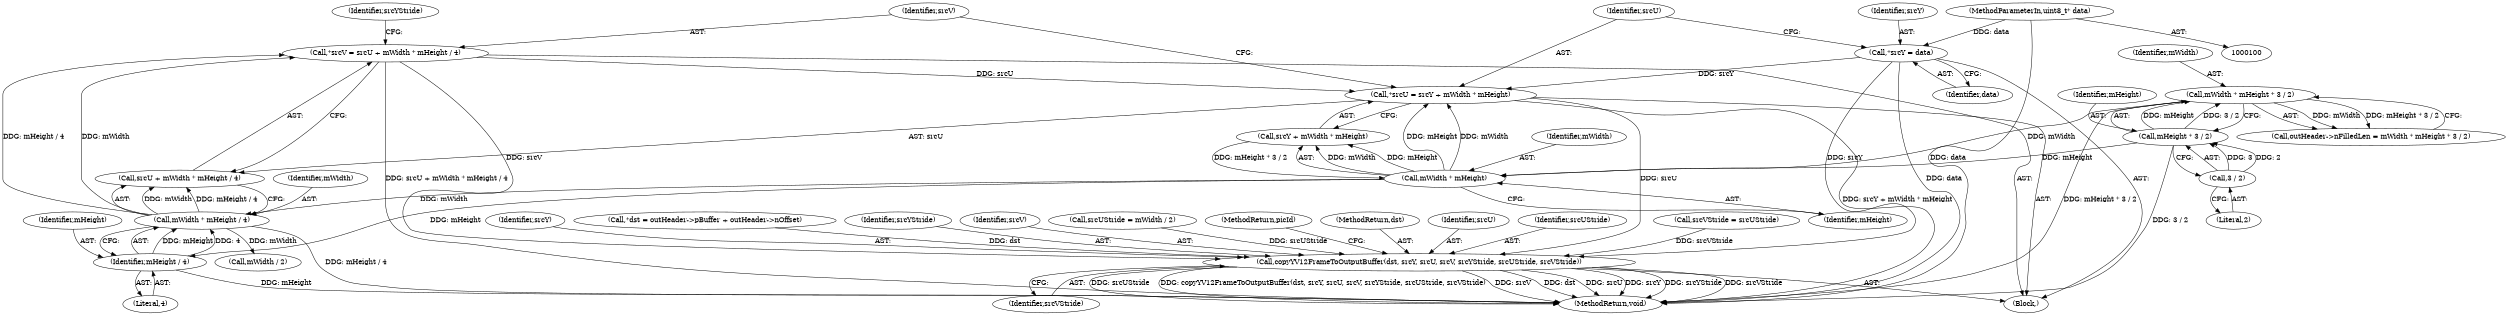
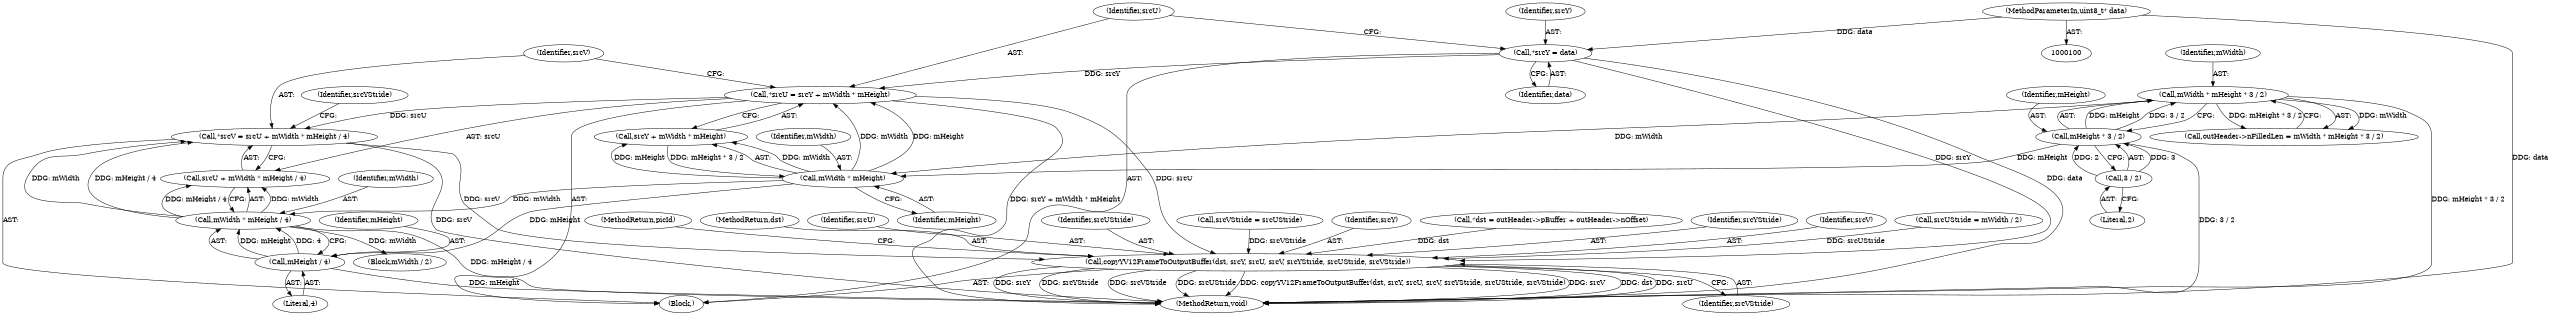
edge "(Call,*srcV = srcU + mWidth * mHeight / 4)" -> "(Call,*srcU = srcY + mWidth * mHeight)": reversed
edge "(Call,*srcV = srcU + mWidth * mHeight / 4)" -> "(MethodReturn,void)": label "DDG: srcU + mWidth * mHeight / 4" -> "DDG: srcV"
node "(Identifier,mHeight / 4)": label "(Identifier,mHeight / 4)" -> "(Call,mHeight / 4)"
node "(Call,mWidth / 2)": label "(Call,mWidth / 2)" -> "(Block,mWidth / 2)"
